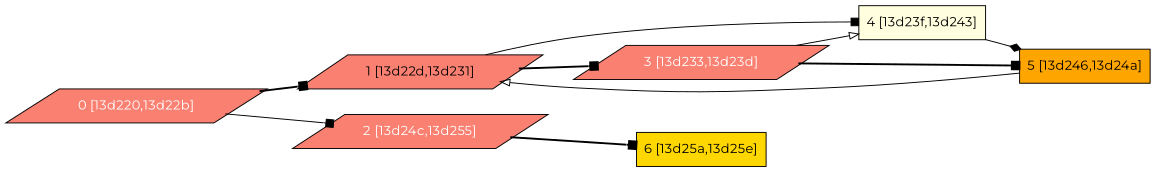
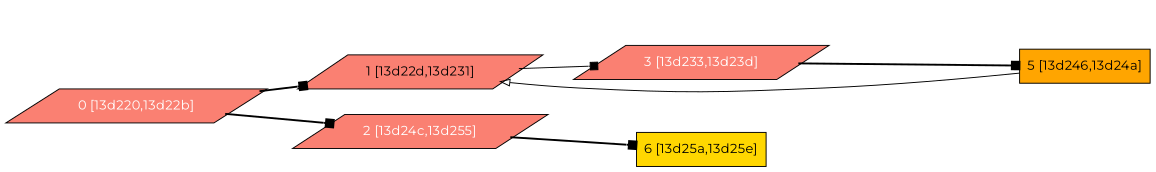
node "4 [13d23f,13d243]": removed
edge "1 [13d22d,13d231]" -> "3 [13d233,13d23d]": style bold -> solid
edge "0 [13d220,13d22b]" -> "2 [13d24c,13d255]": style solid -> bold
